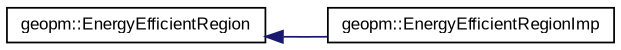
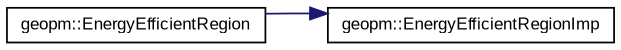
edge "geopm::EnergyEfficientRegionImp" -> "geopm::EnergyEfficientRegion": reversed
